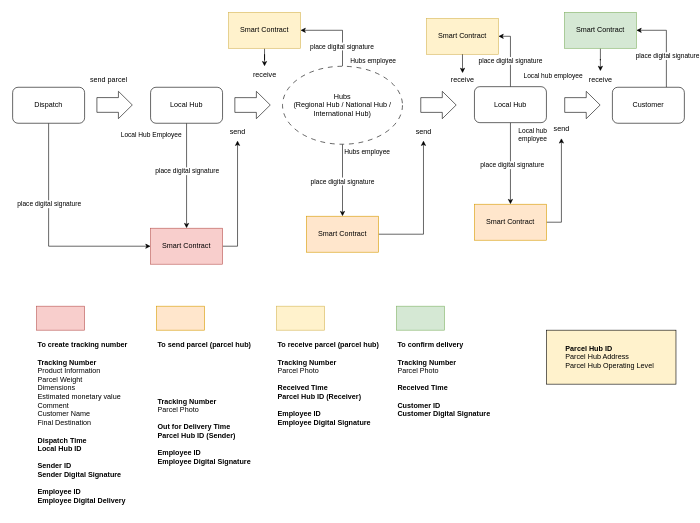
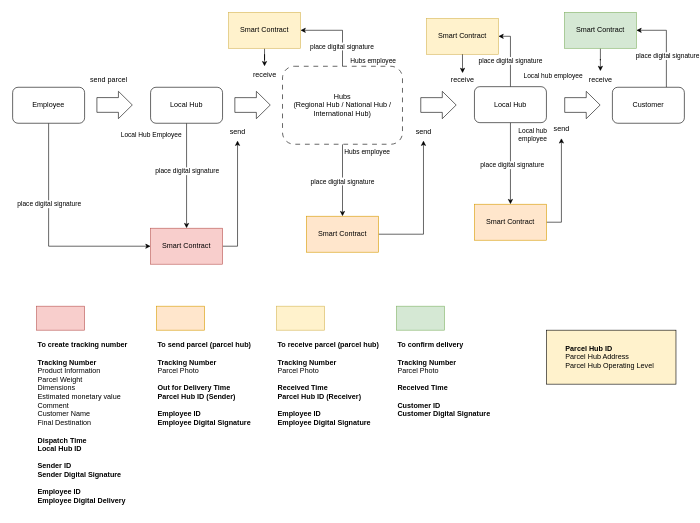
node "Dispatch": label "Dispatch" -> "Employee"
node "Hubs (Regional Hub / National Hub / International Hub)": shape ellipse -> rounded rectangle
node "Tracking Number Parcel Photo Out for Delivery Time Parcel Hub ID (Sender) Employee ID Employee Digital Signature": moved (210, 432) -> (210, 393)
